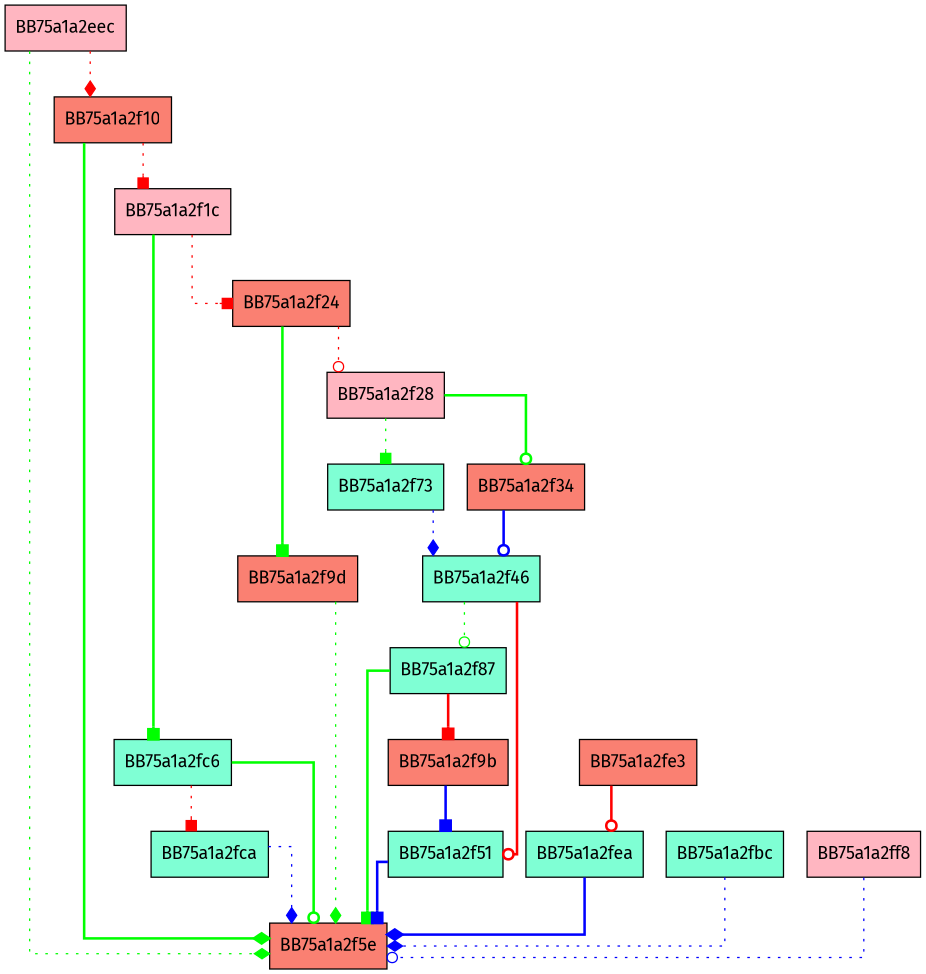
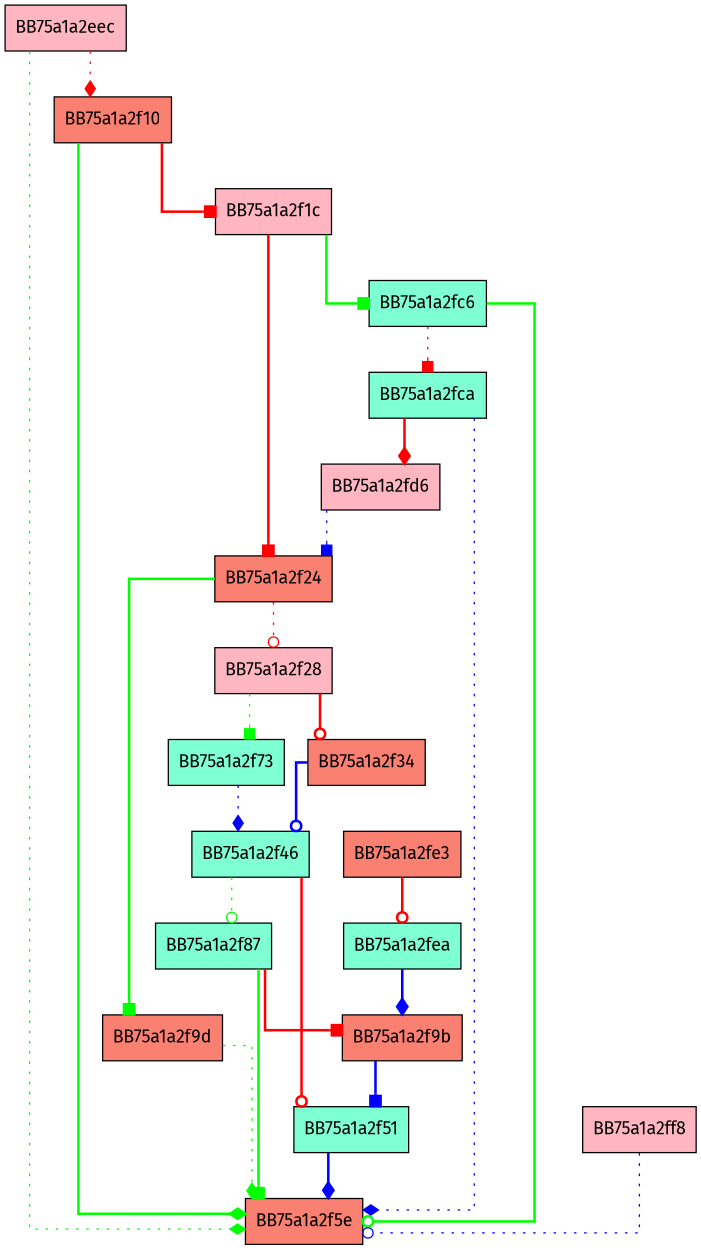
edge "BB75a1a2f10" -> "BB75a1a2f1c": style dotted -> bold
edge "BB75a1a2f1c" -> "BB75a1a2f24": style dotted -> bold
edge "BB75a1a2f28" -> "BB75a1a2f34": color green -> red
node "BB75a1a2fd6": added
node "BB75a1a2fbc": removed
edge "BB75a1a2f51" -> "BB75a1a2f5e": arrowhead box -> diamond
edge "BB75a1a2fea" -> "BB75a1a2f5e": now "BB75a1a2fea" -> "BB75a1a2f9b"
